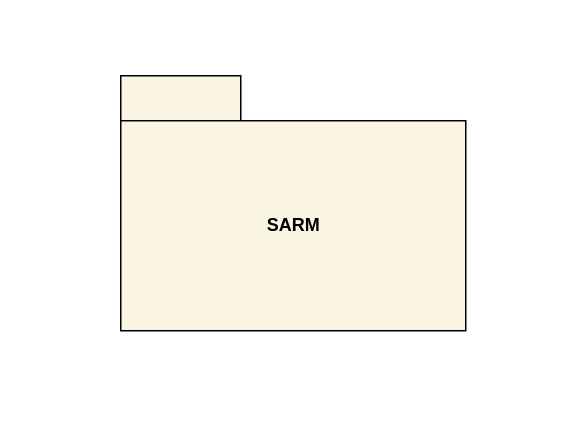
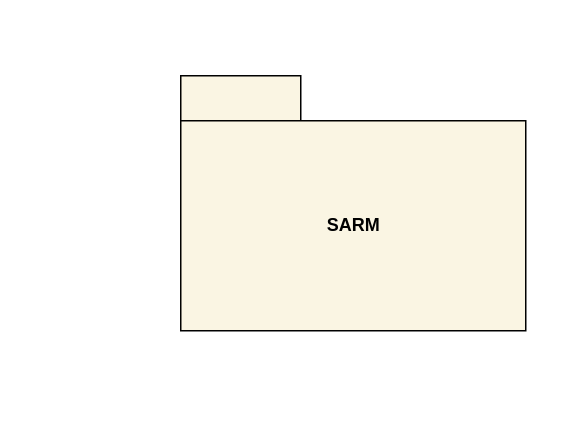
node "SARM": moved (293, 203) -> (353, 203)
